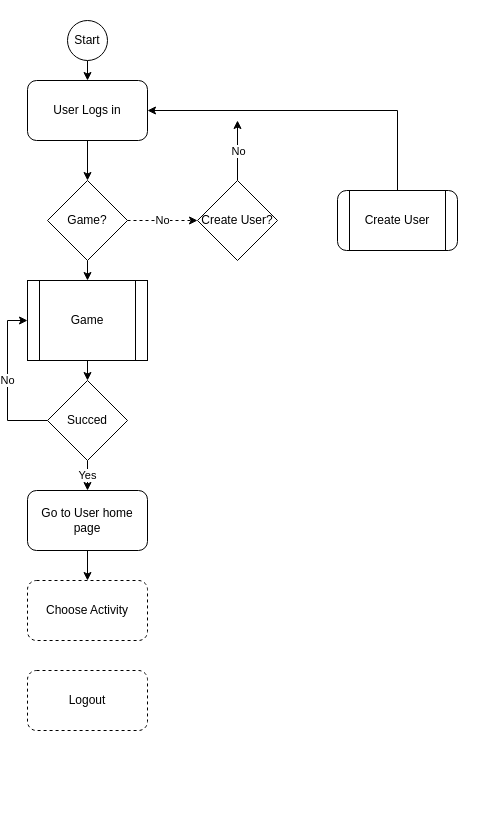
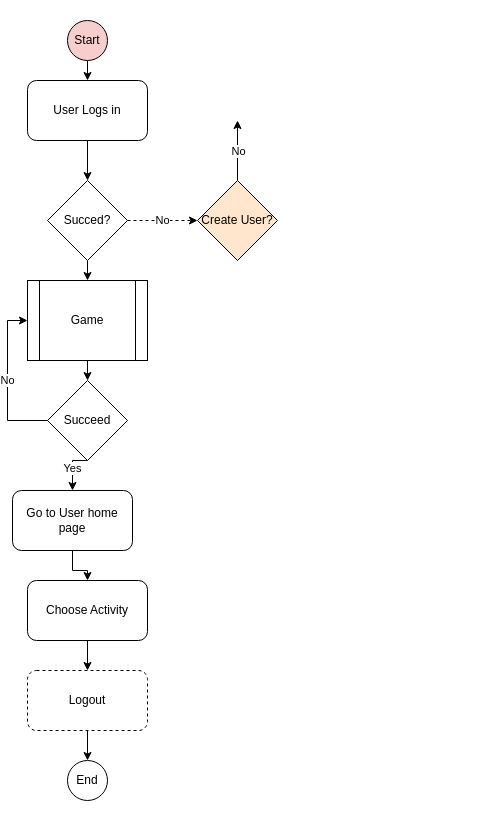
node "Start": fillcolor #ffffff -> #f8cecc
edge "Create User" -> "User Logs in": removed
node "Game?": label "Game?" -> "Succed?"
node "Create User?": fillcolor #ffffff -> #ffe6cc
node "Create User": removed
node "Succed": label "Succed" -> "Succeed"
node "Go to User home page": moved (88, 521) -> (73, 521)
node "Choose Activity": style dashed -> solid
edge "Choose Activity" -> "Logout": added
edge "Logout" -> "End": added
node "End": added
